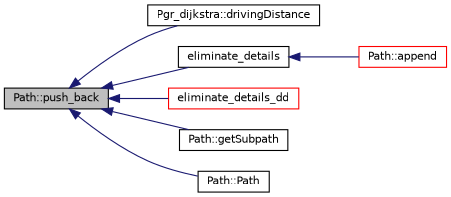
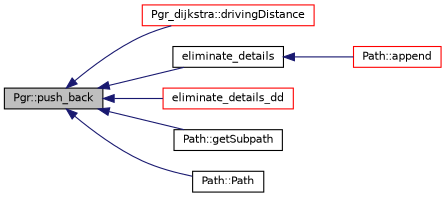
node "Pgr_dijkstra::drivingDistance": color black -> red
node "Path::push_back": label "Path::push_back" -> "Pgr::push_back"
